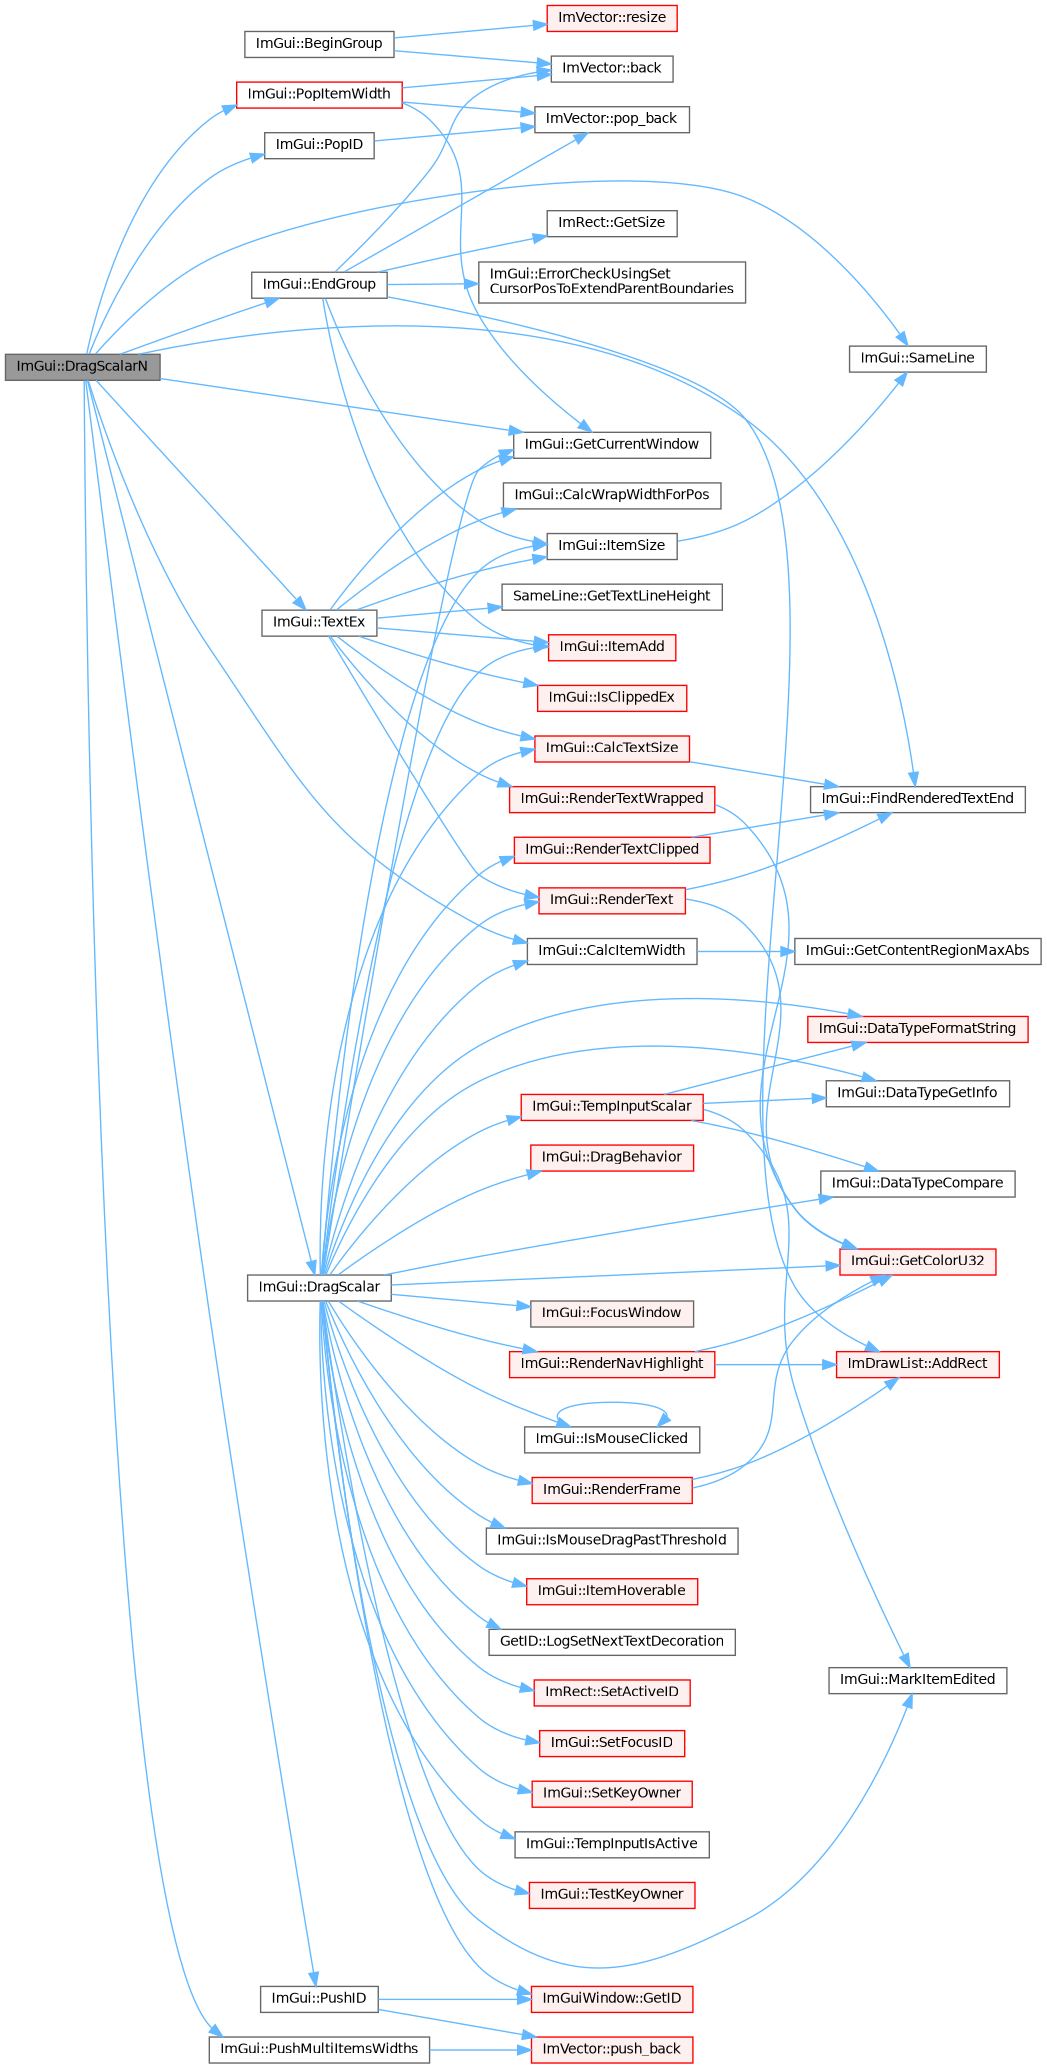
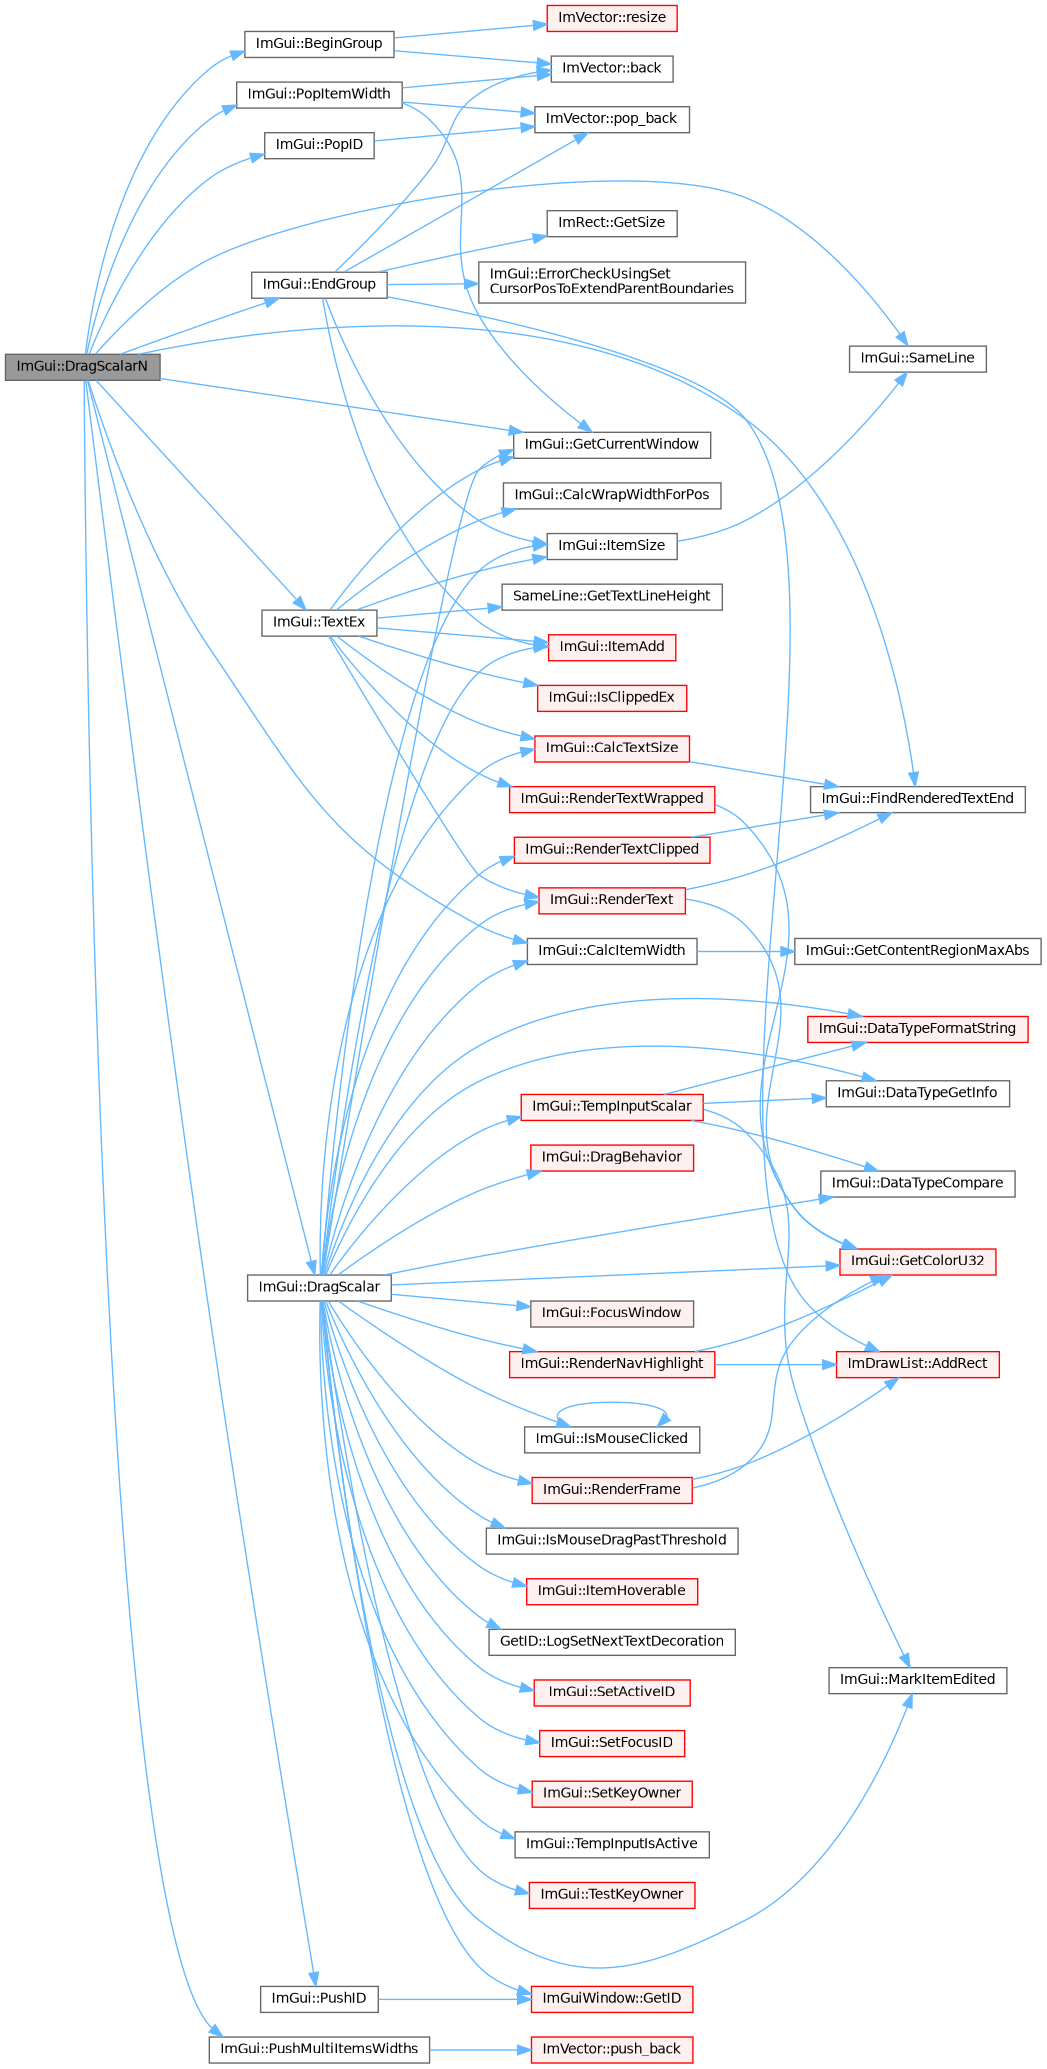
node "ImGui::PopItemWidth": color red -> grey40
edge "ImGui::DragScalarN" -> "ImGui::BeginGroup": added
node "ImRect::SetActiveID": label "ImRect::SetActiveID" -> "ImGui::SetActiveID"
edge "ImGui::PushID" -> "ImVector::push_back": removed
